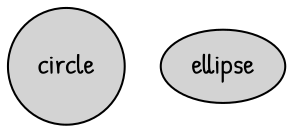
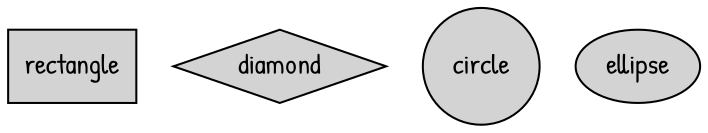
node "rectangle": added
node "diamond": added
